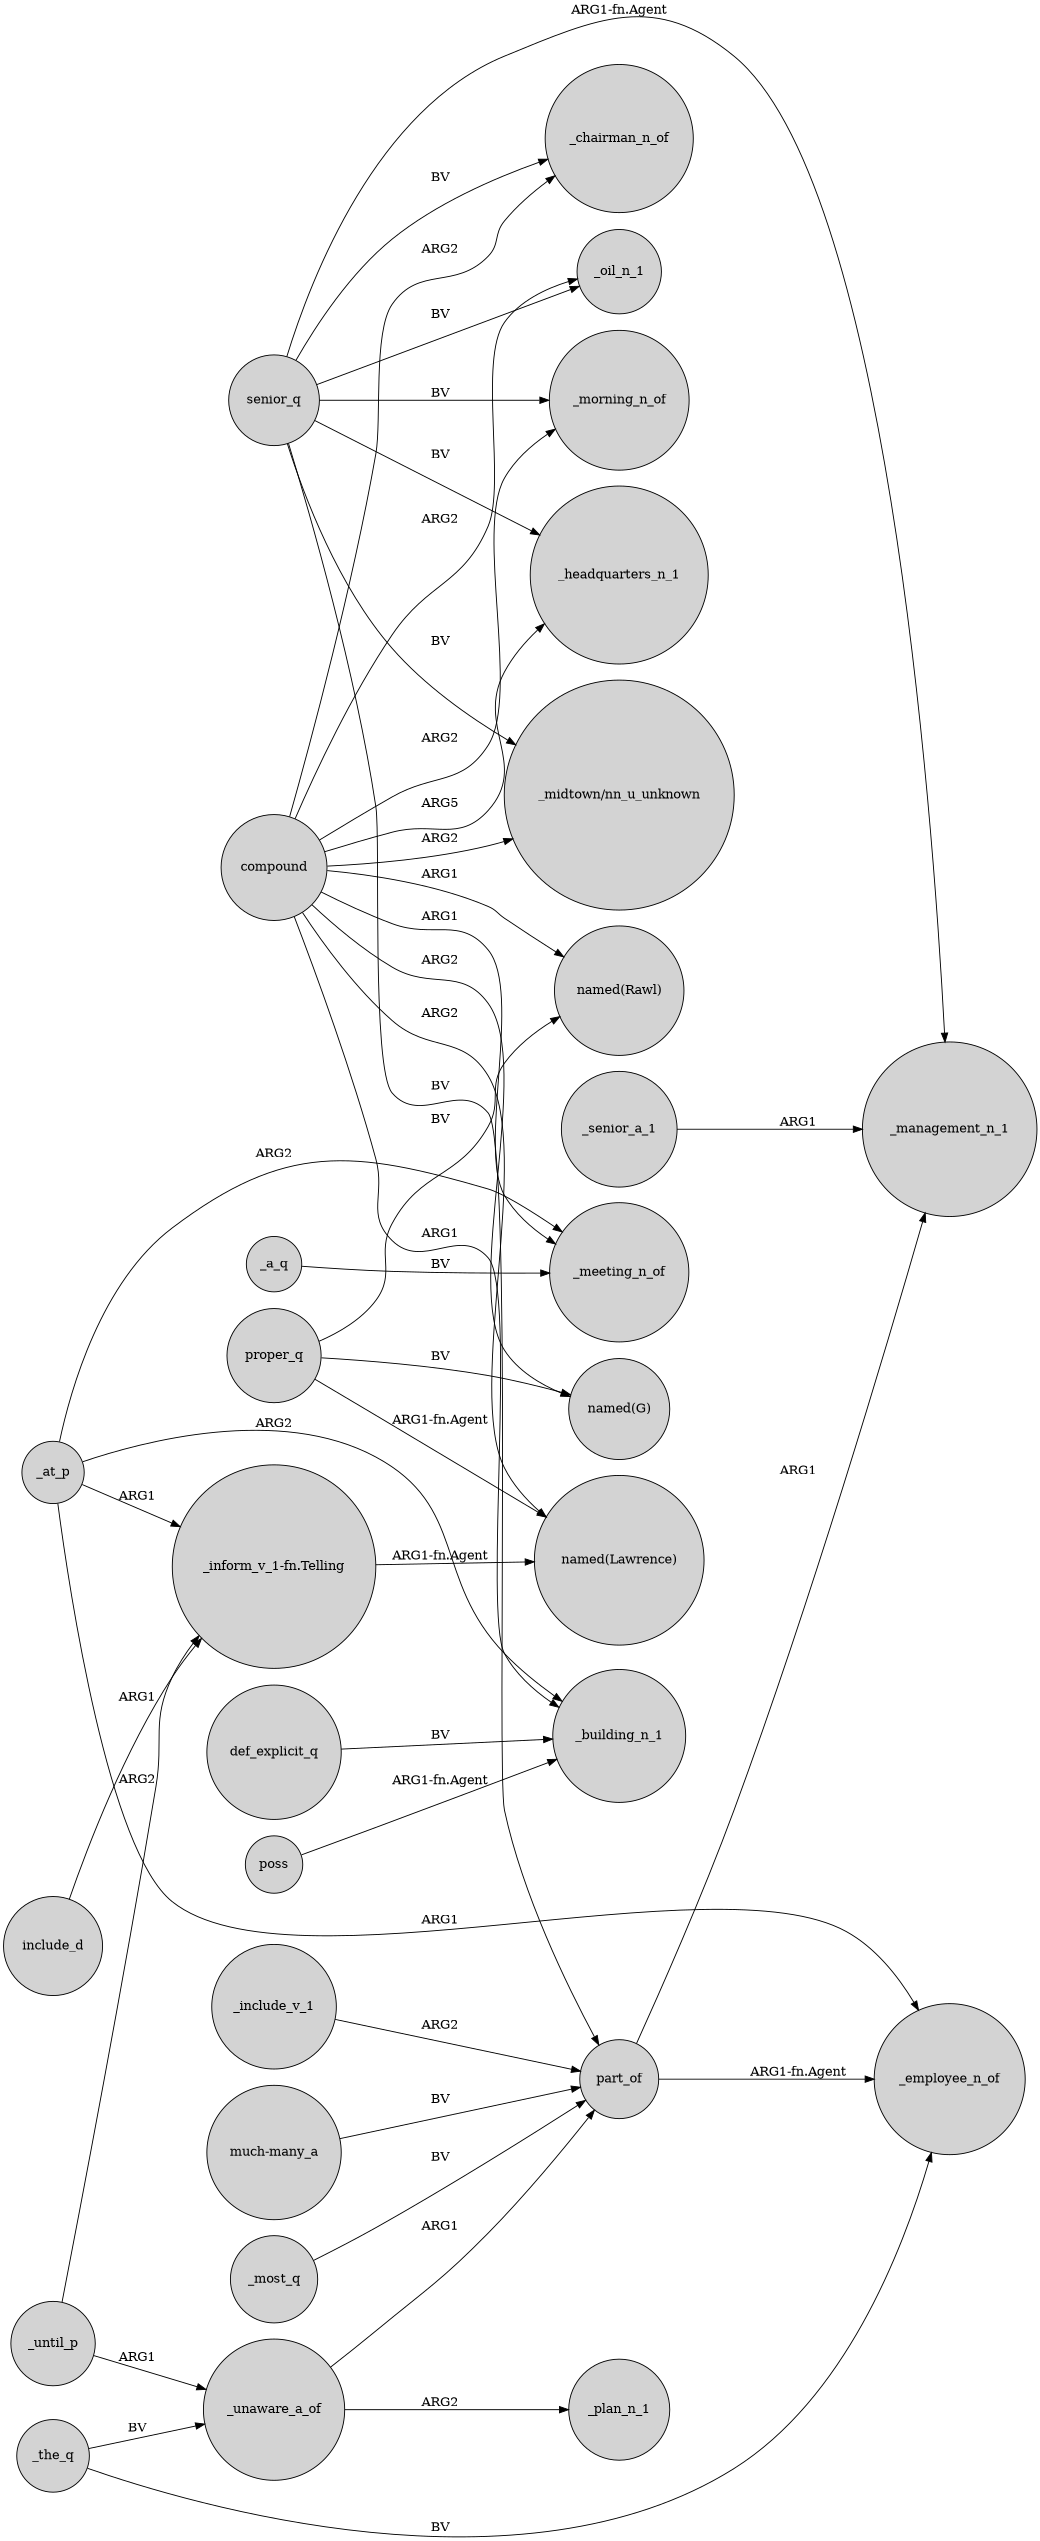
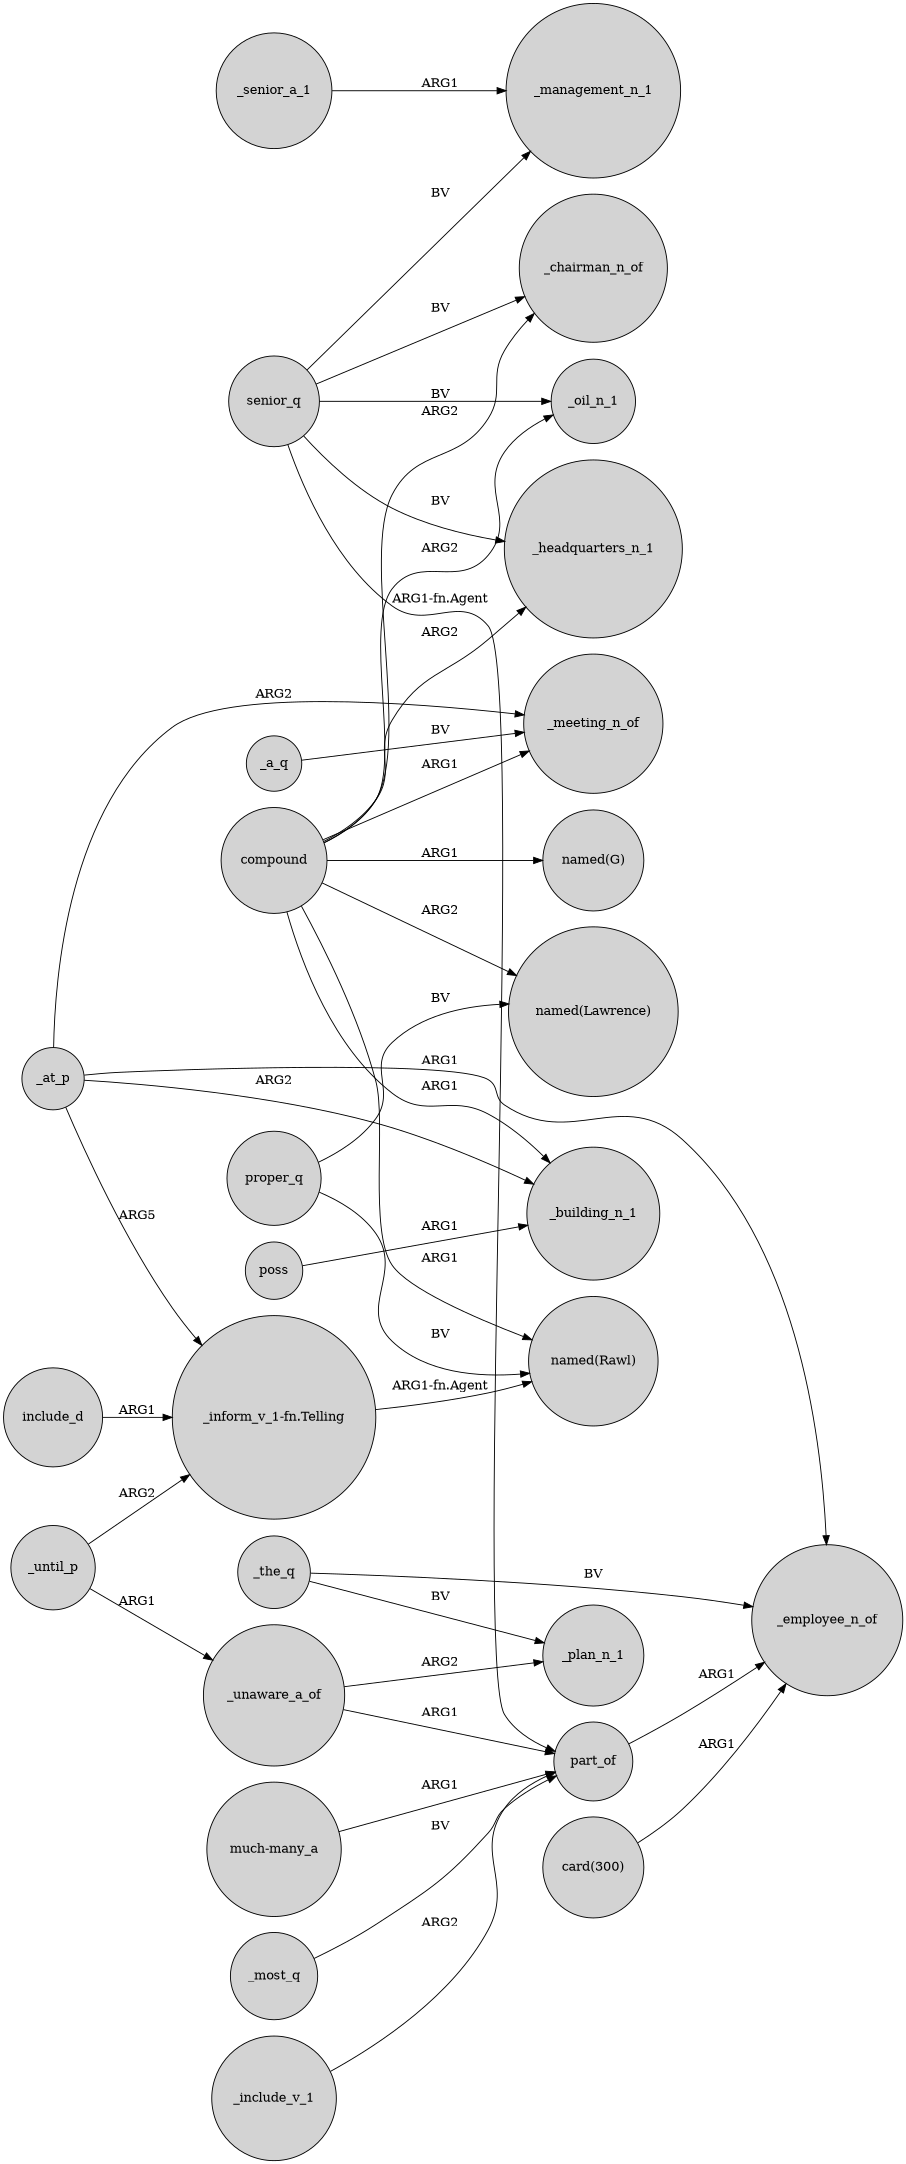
edge "senior_q" -> "_management_n_1": label "ARG1-fn.Agent" -> "BV"
node "_morning_n_of": removed
node "_midtown/nn_u_unknown": removed
edge "compound" -> "_headquarters_n_1": label "ARG5" -> "ARG2"
edge "compound" -> "named(G)": label "ARG2" -> "ARG1"
edge "senior_q" -> "part_of": label "BV" -> "ARG1-fn.Agent"
edge "proper_q" -> "named(G)": removed, label "BV"
edge "proper_q" -> "named(Lawrence)": label "ARG1-fn.Agent" -> "BV"
edge "_at_p" -> "_inform_v_1-fn.Telling": label "ARG1" -> "ARG5"
edge "_inform_v_1-fn.Telling" -> "named(Lawrence)": now "_inform_v_1-fn.Telling" -> "named(Rawl)"
edge "part_of" -> "_management_n_1": removed, label "ARG1"
node "def_explicit_q": removed
edge "poss" -> "_building_n_1": label "ARG1-fn.Agent" -> "ARG1"
node "card(300)": added
edge "part_of" -> "_employee_n_of": label "ARG1-fn.Agent" -> "ARG1"
edge "much-many_a" -> "part_of": label "BV" -> "ARG1"
edge "_the_q" -> "_unaware_a_of": now "_the_q" -> "_plan_n_1"
